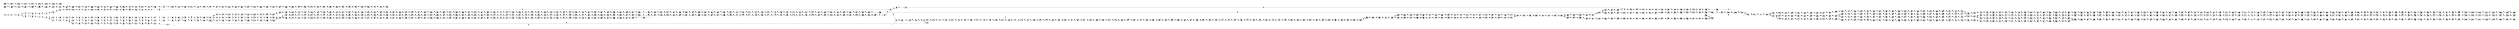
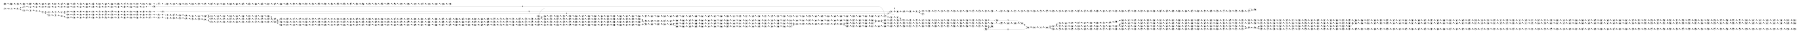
node "S990": added
edge "S452" -> "S460": reversed
